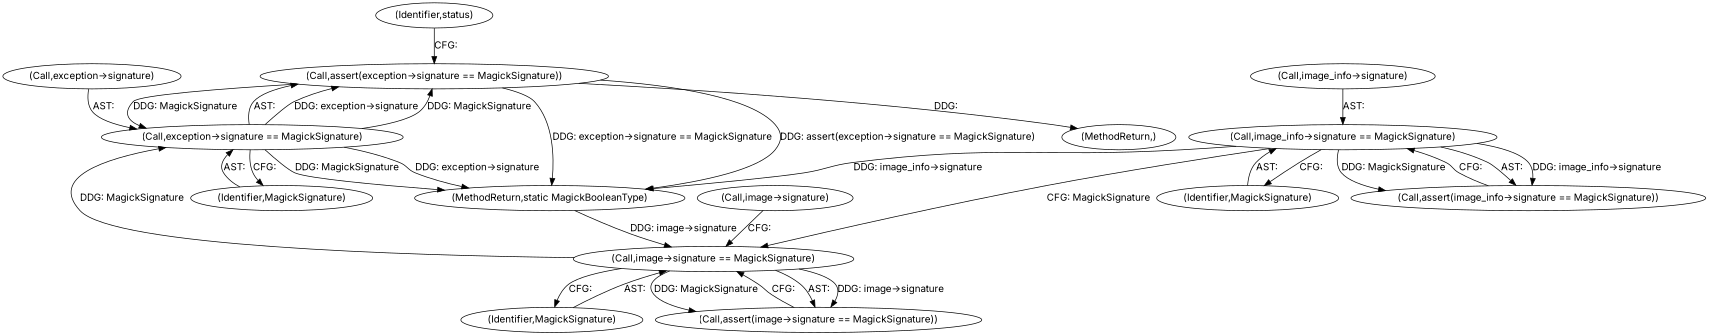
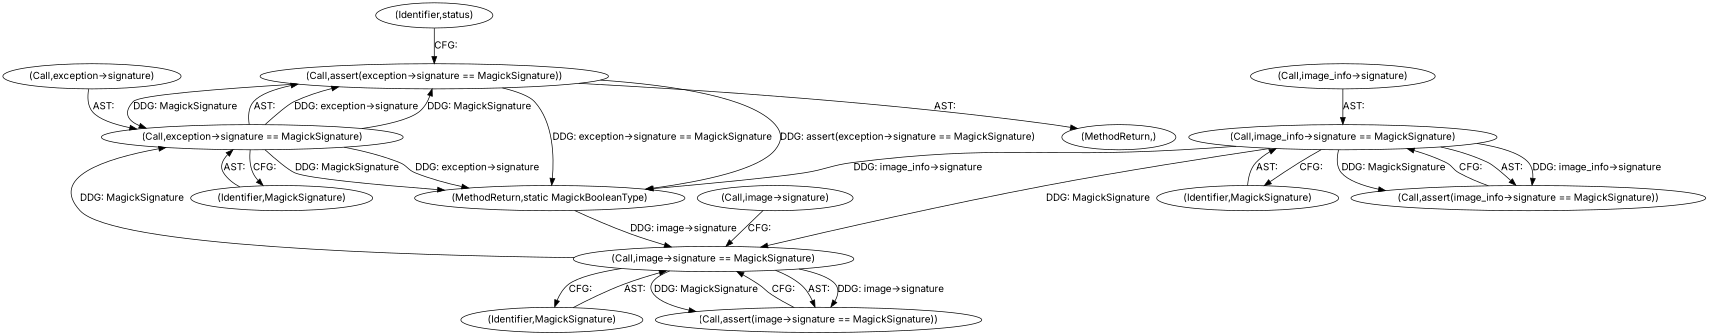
edge "(Call,assert(exception->signature == MagickSignature))" -> "(MethodReturn,)": label "DDG: " -> "AST: "
edge "(Call,image_info->signature == MagickSignature)" -> "(Call,image->signature == MagickSignature)": label "CFG: MagickSignature" -> "DDG: MagickSignature"
